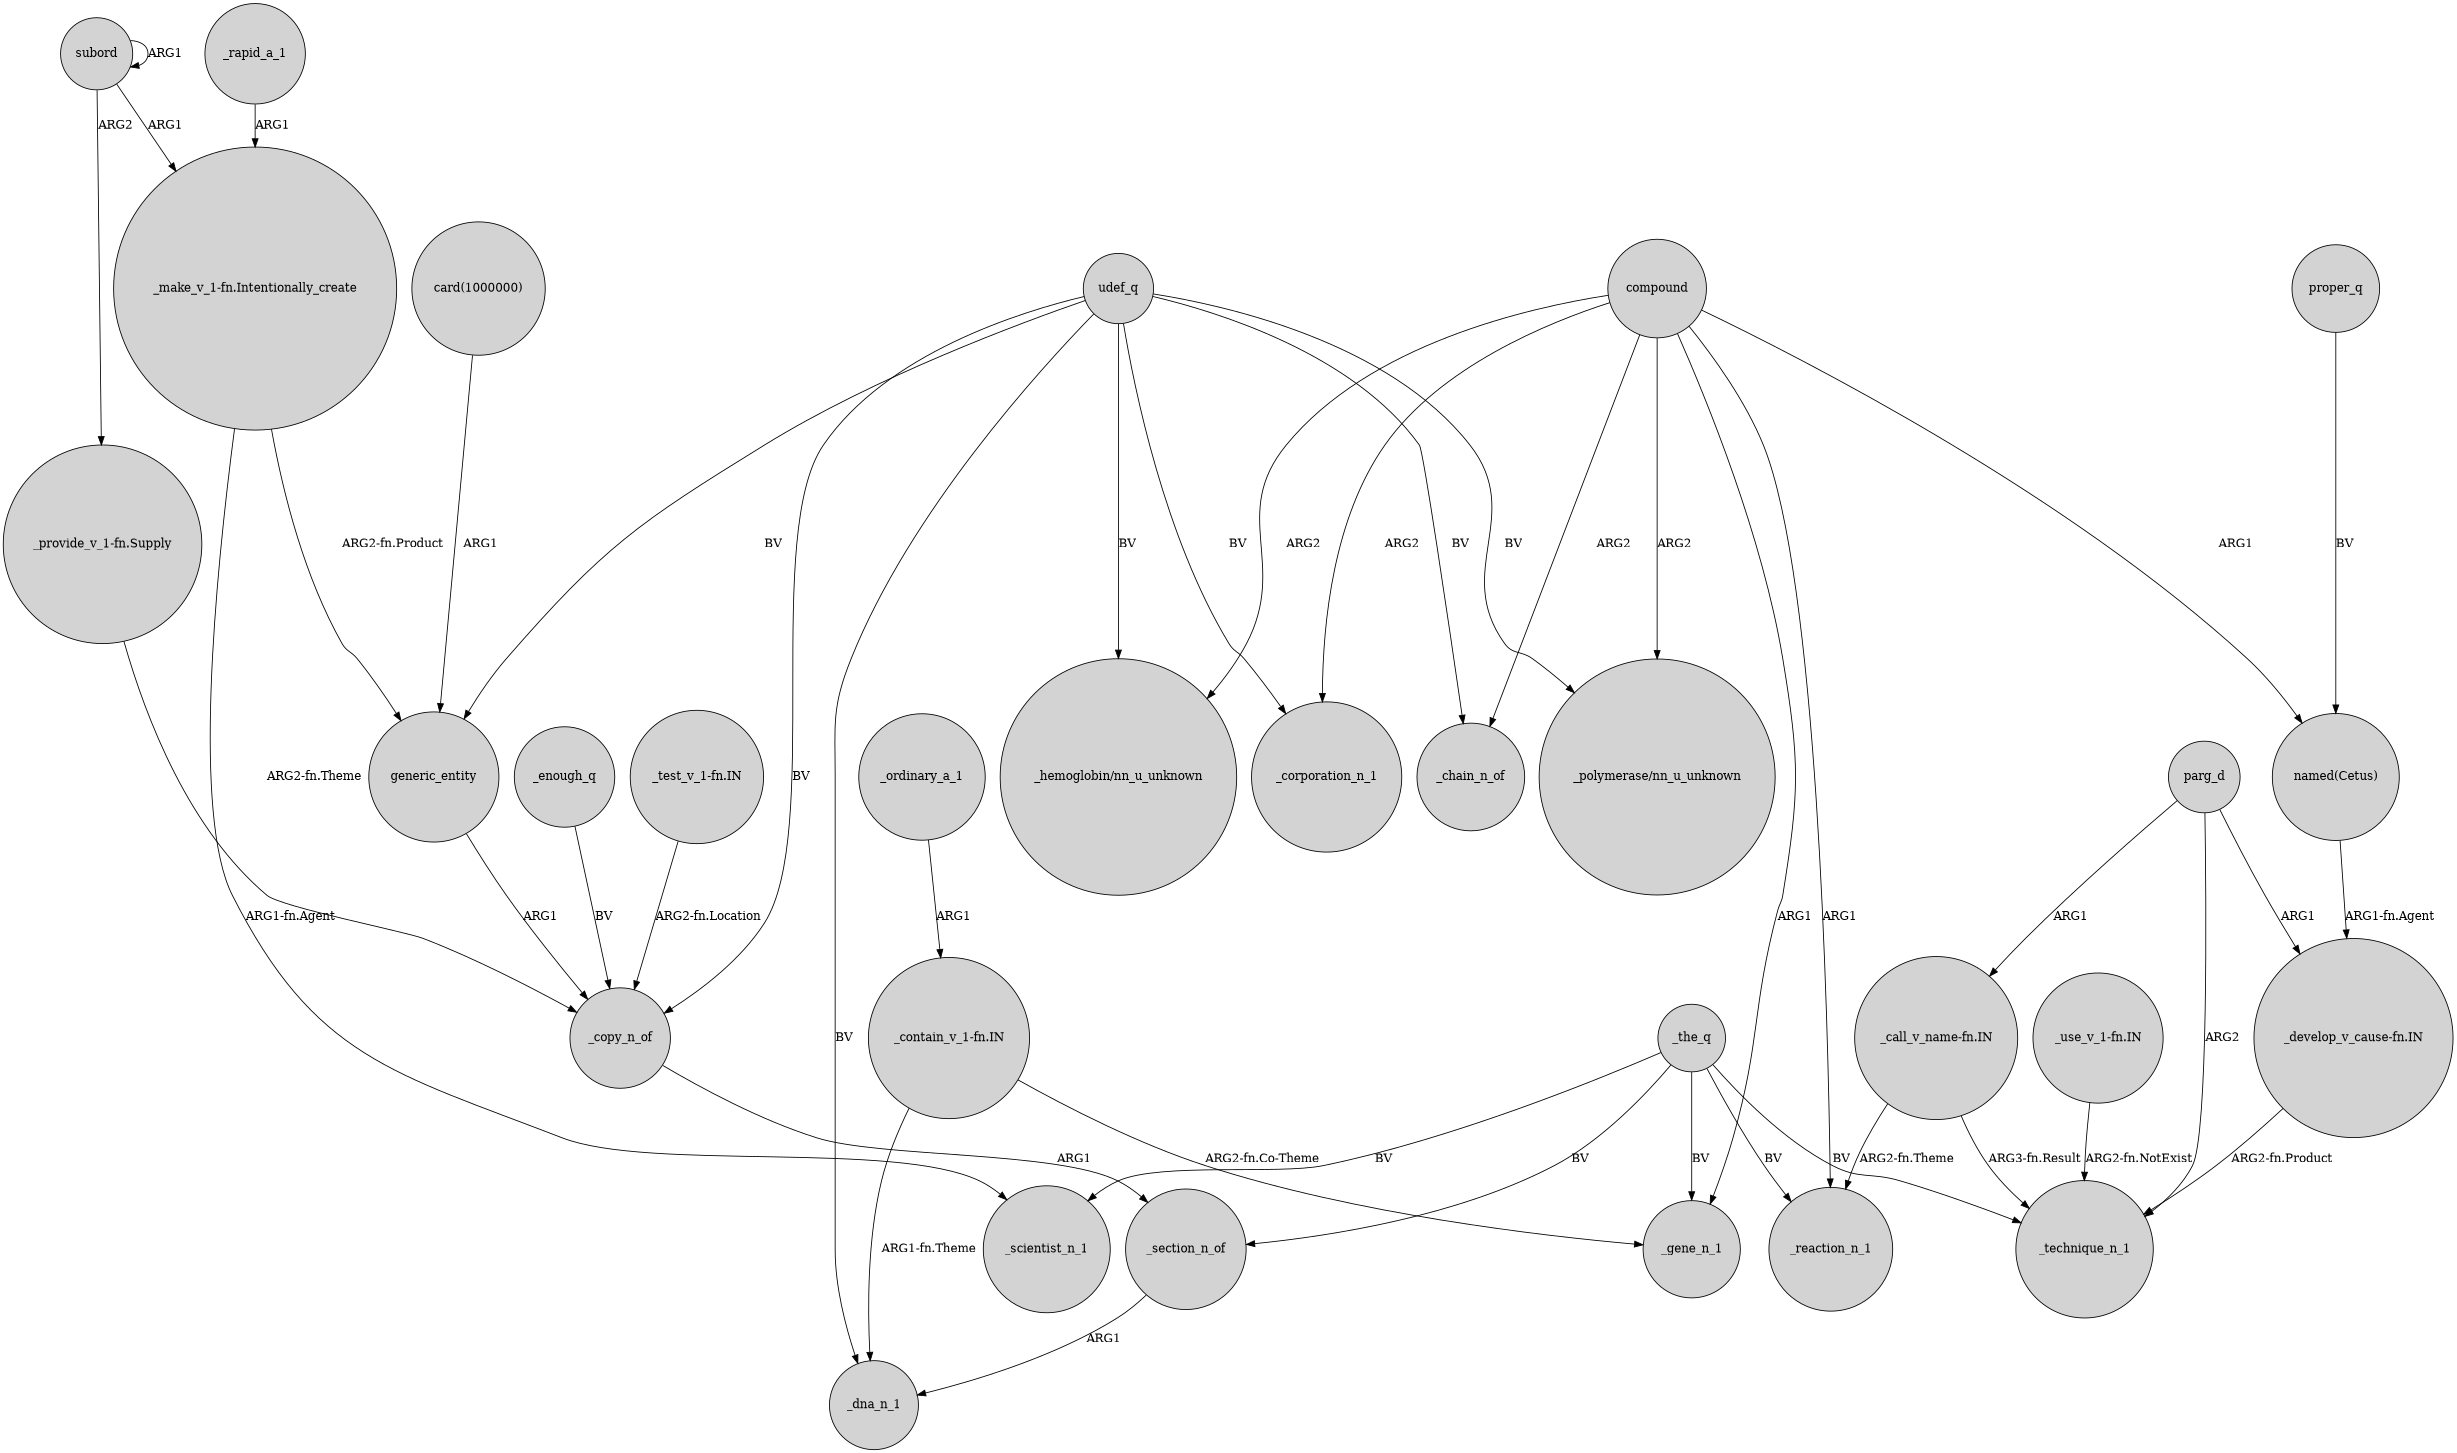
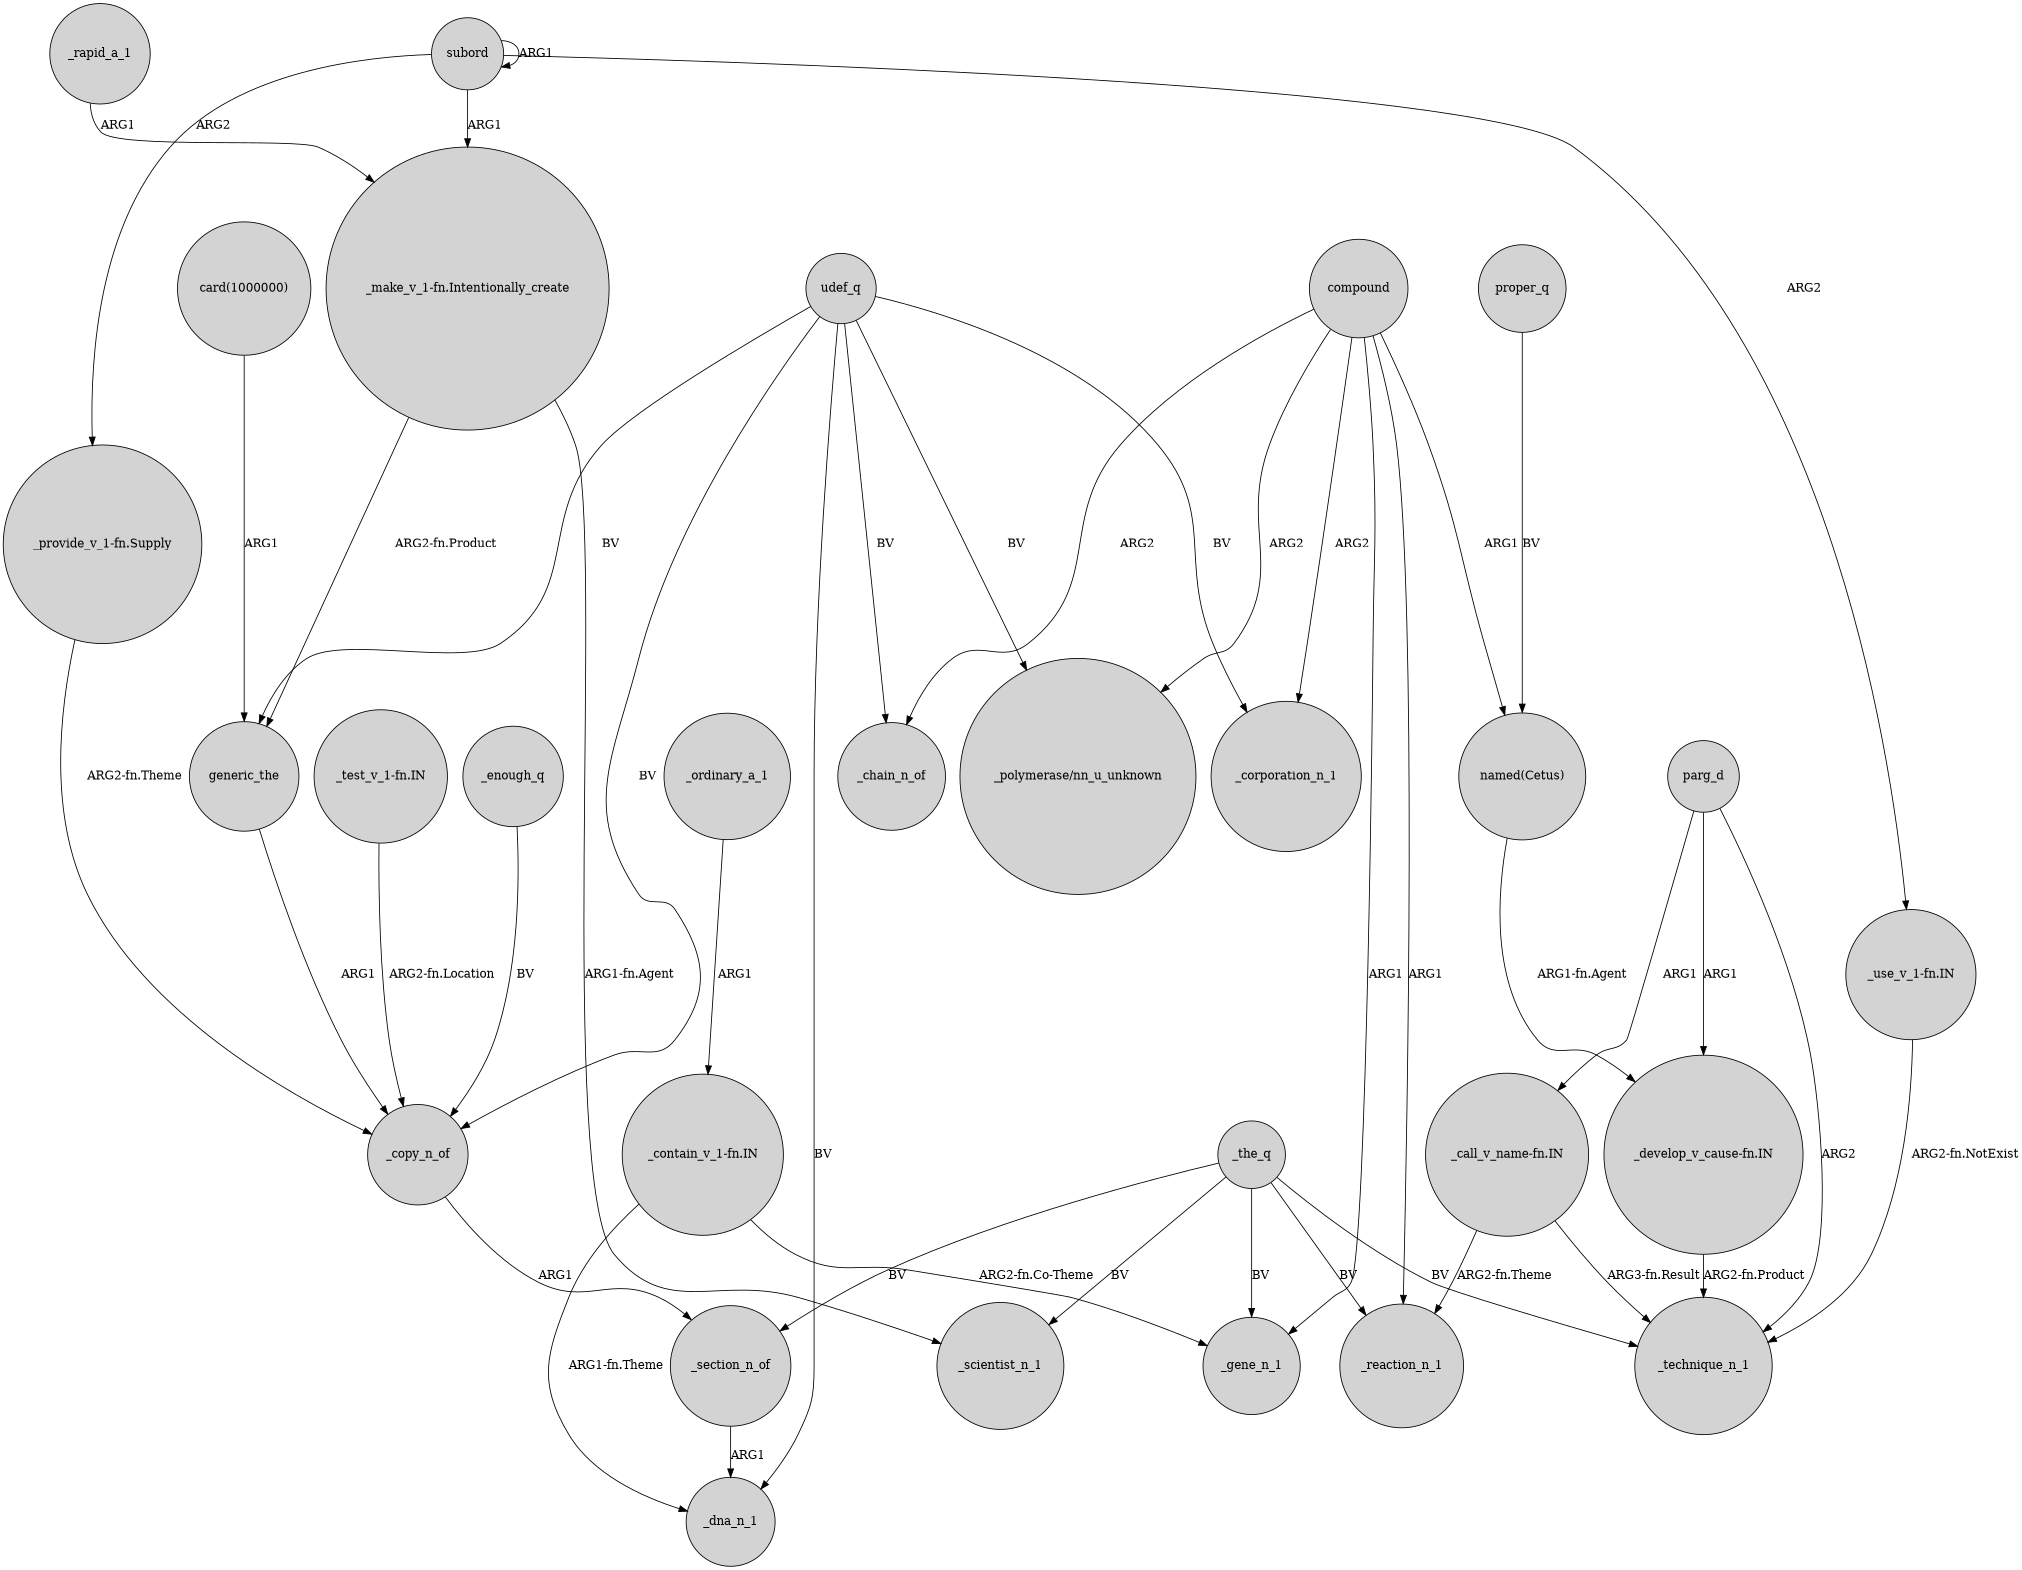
edge "subord" -> "_use_v_1-fn.IN": added, label "ARG2"
node "generic_entity": label "generic_entity" -> "generic_the"
node "_hemoglobin/nn_u_unknown": removed
